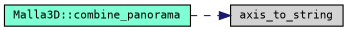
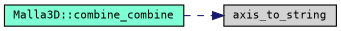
node "Malla3D::combine_panorama": label "Malla3D::combine_panorama" -> "Malla3D::combine_combine"
